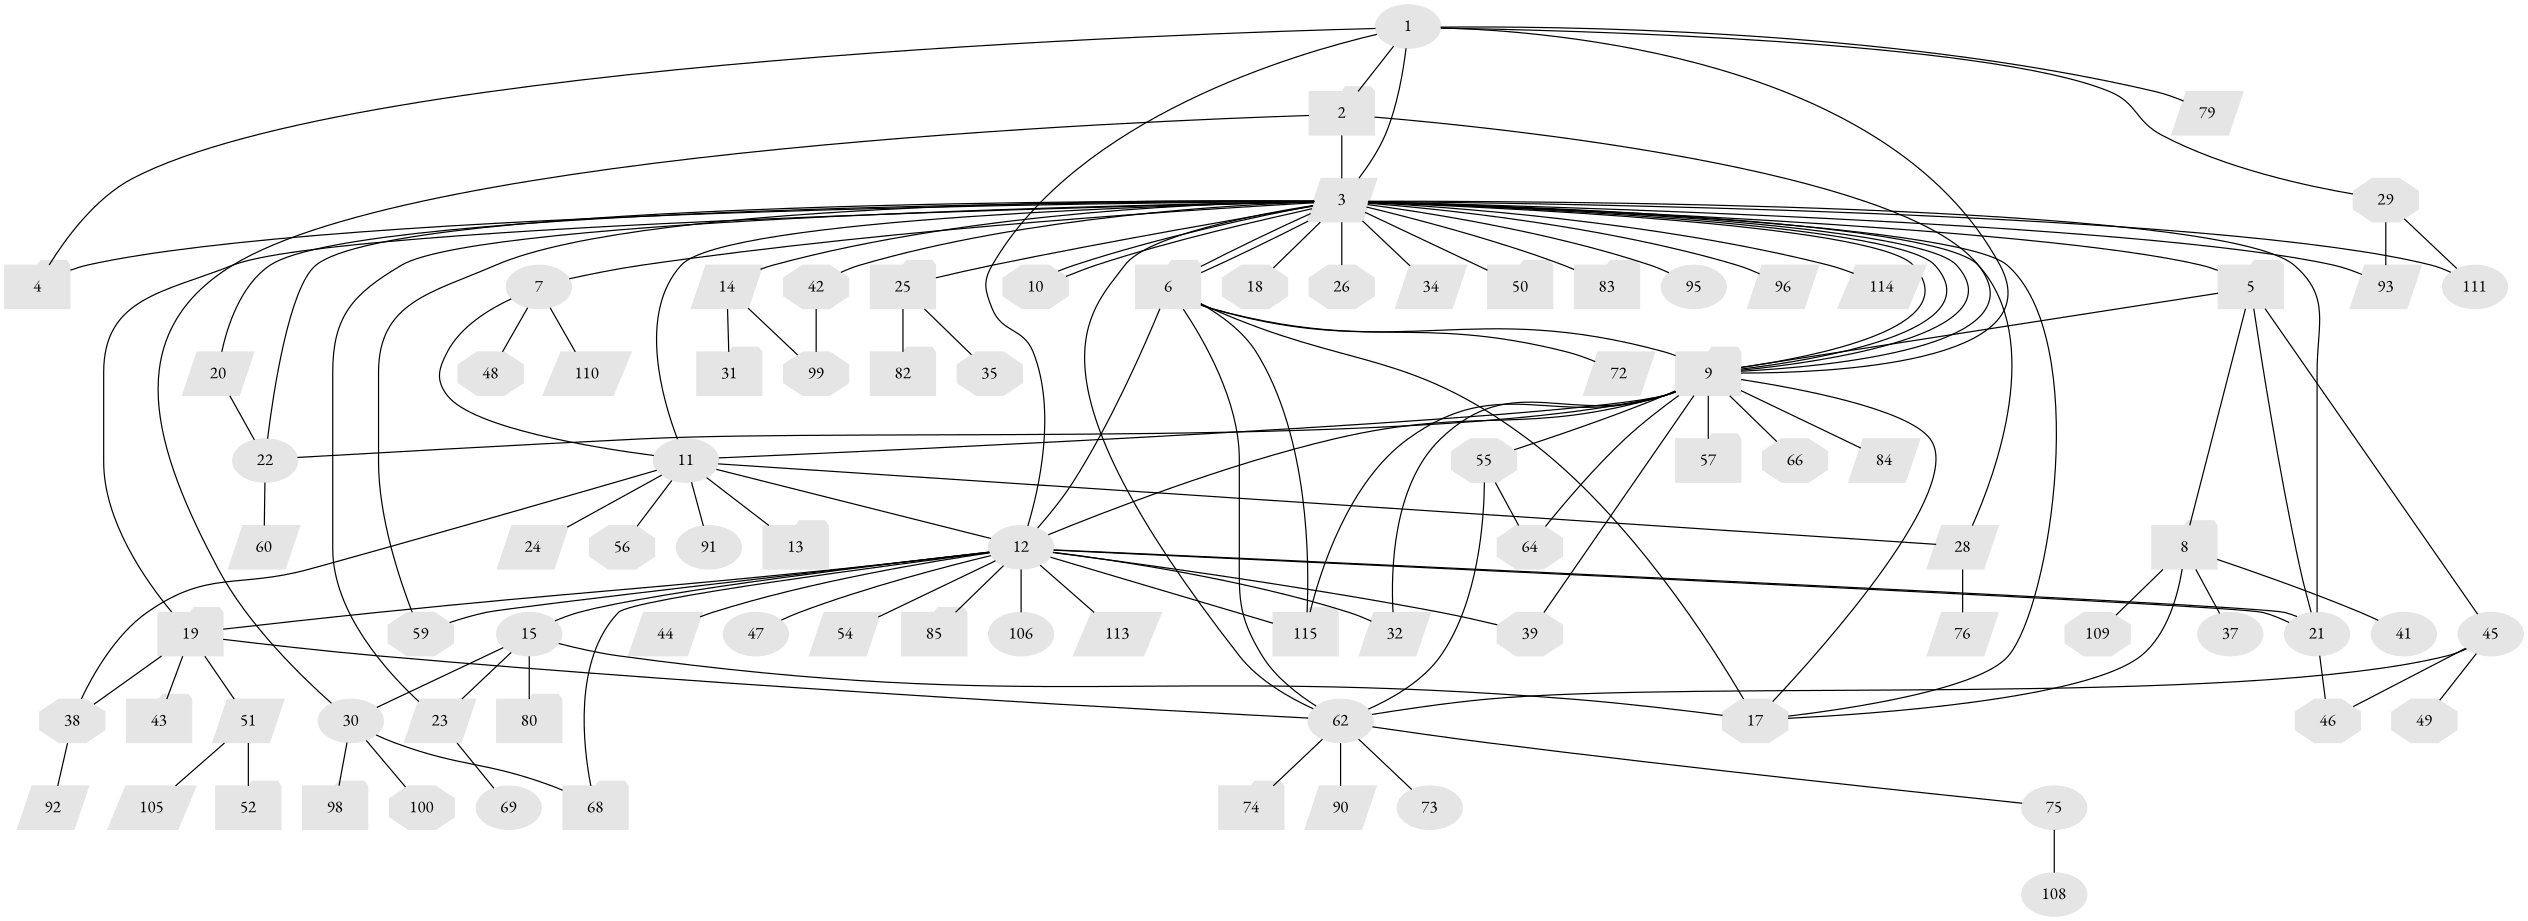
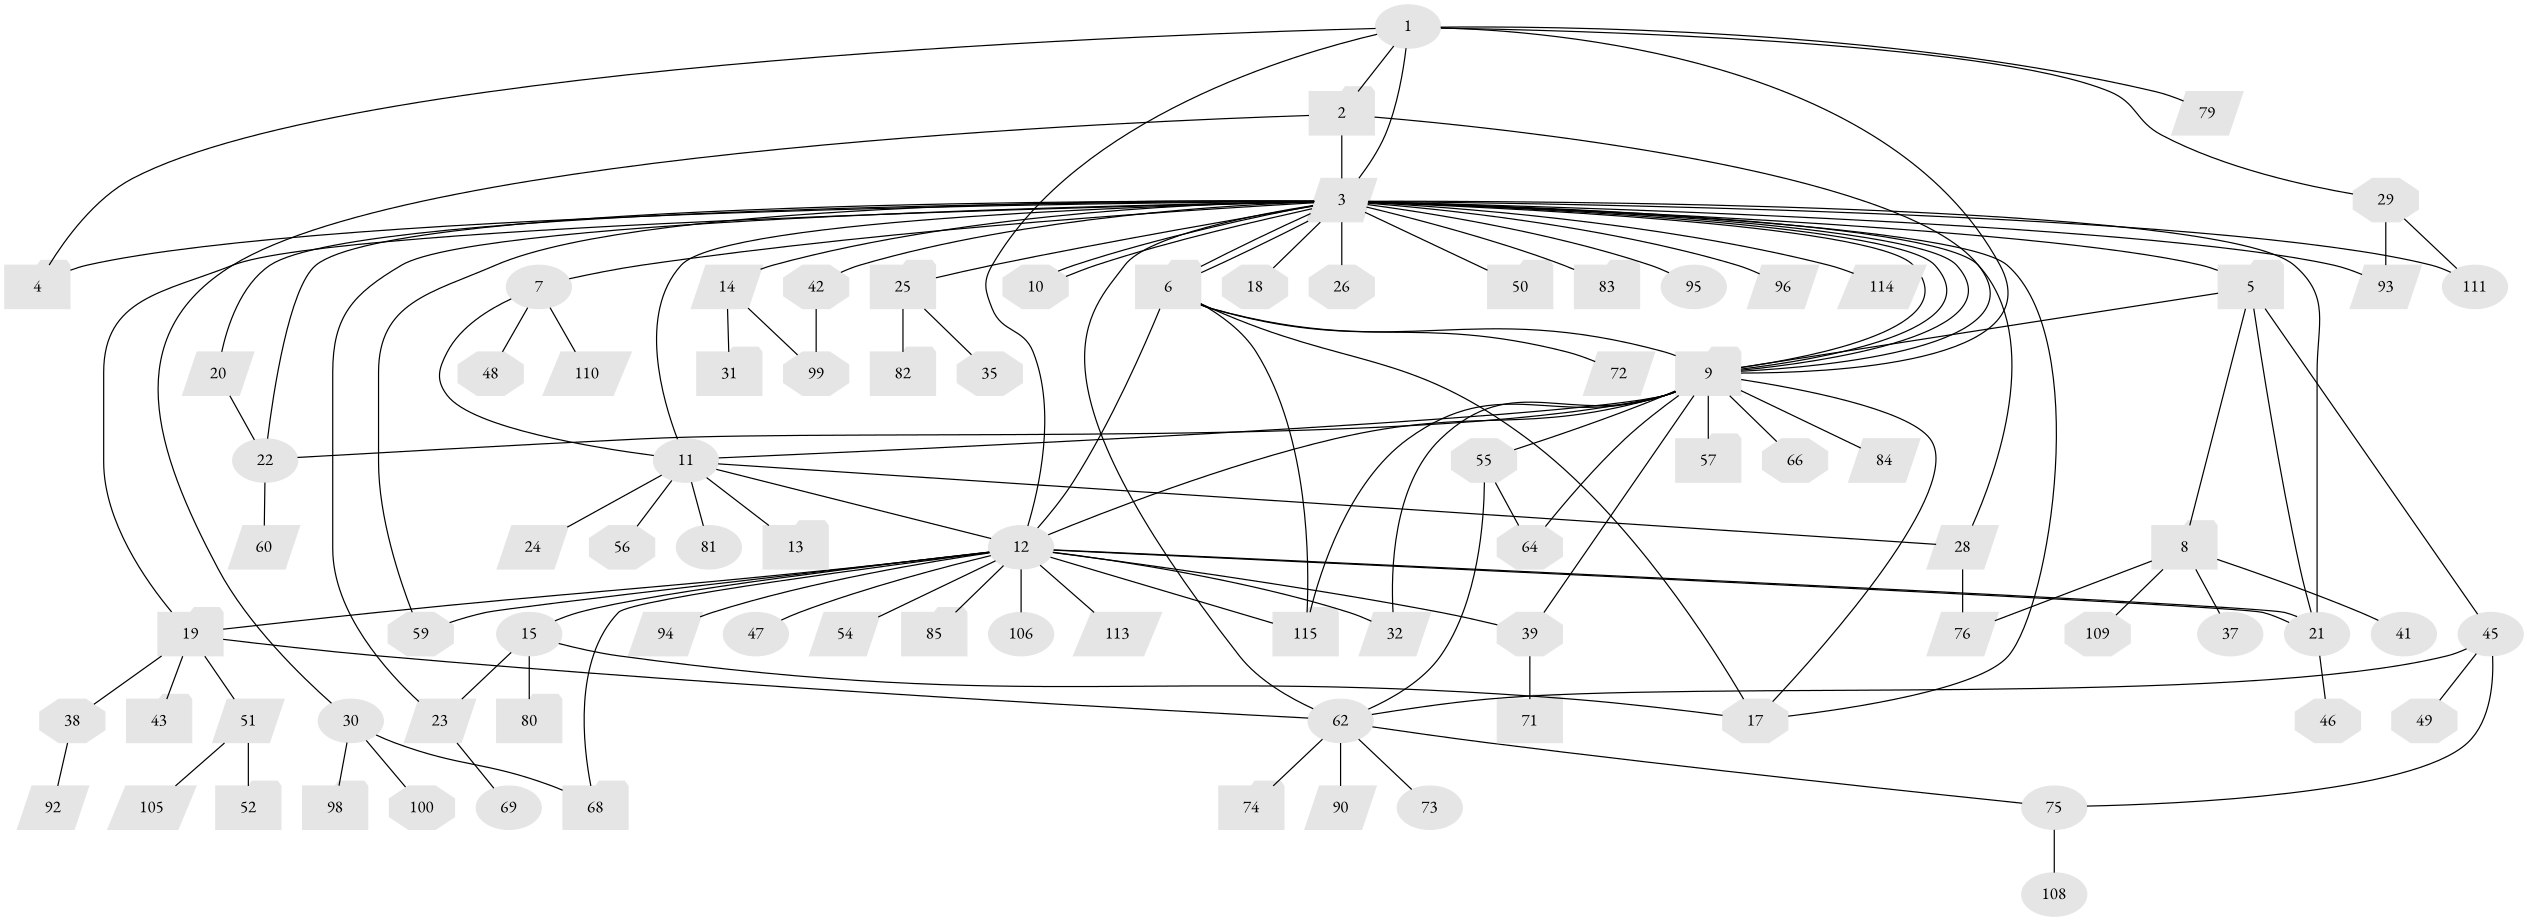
node "34": removed
edge "6" -- "62": removed
node "91": label "91" -> "81"
edge "11" -- "38": removed
node "44": label "44" -> "94"
edge "45" -- "46": now "45" -- "75"
edge "15" -- "30": removed
edge "8" -- "17": now "8" -- "76"
node "71": added
